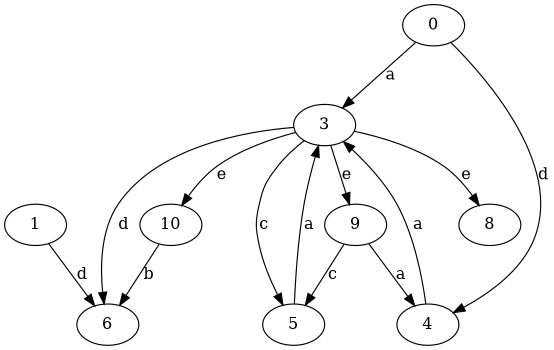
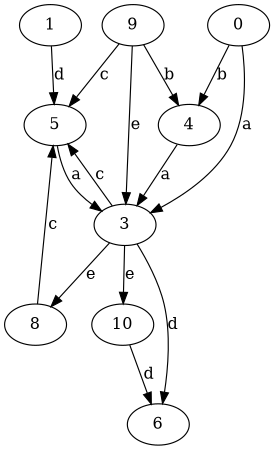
edge "3" -> "9": reversed
edge "0" -> "4": label "d" -> "b"
edge "8" -> "5": added, label "c"
edge "1" -> "6": now "1" -> "5"
edge "10" -> "6": label "b" -> "d"
edge "9" -> "4": label "a" -> "b"
